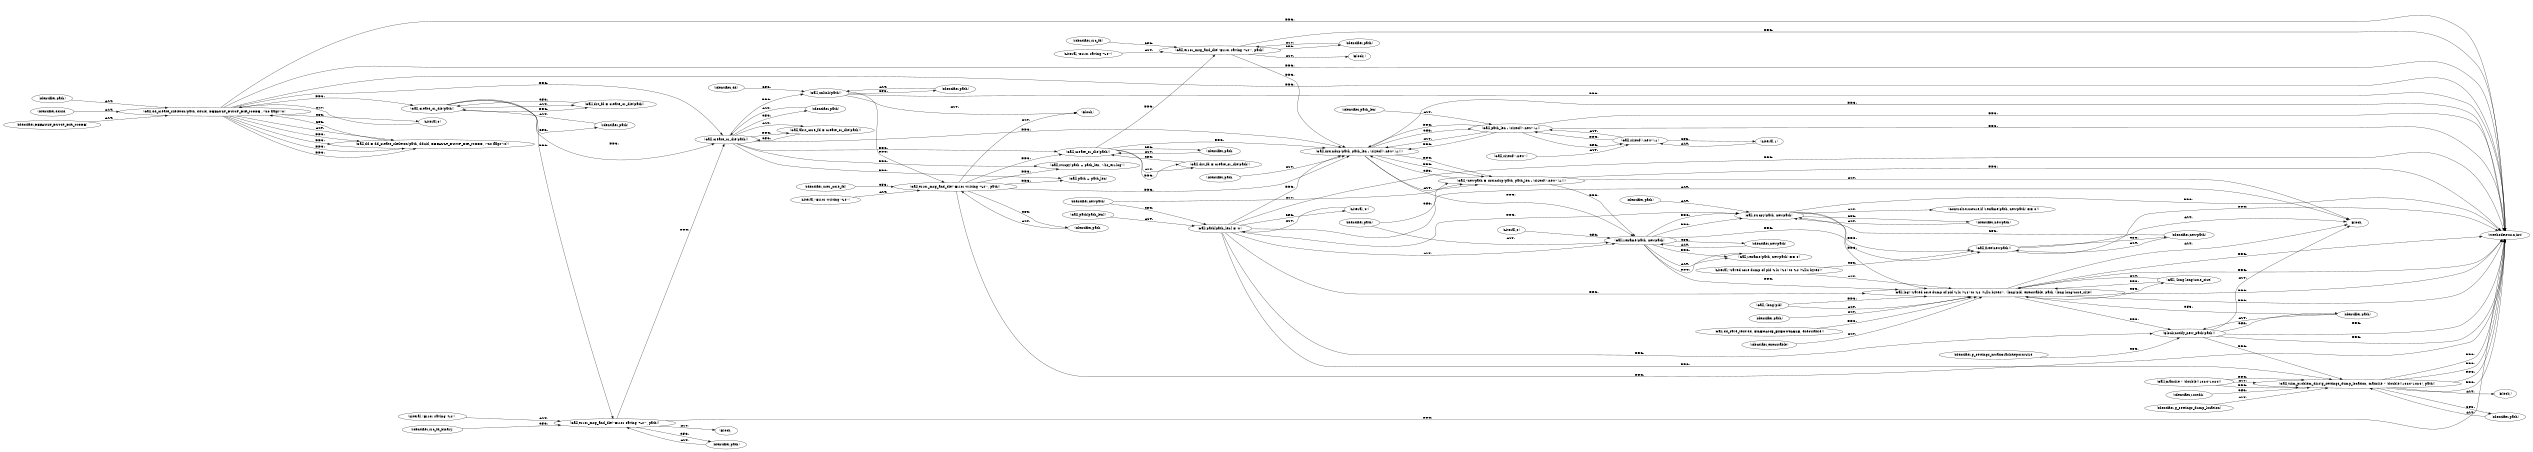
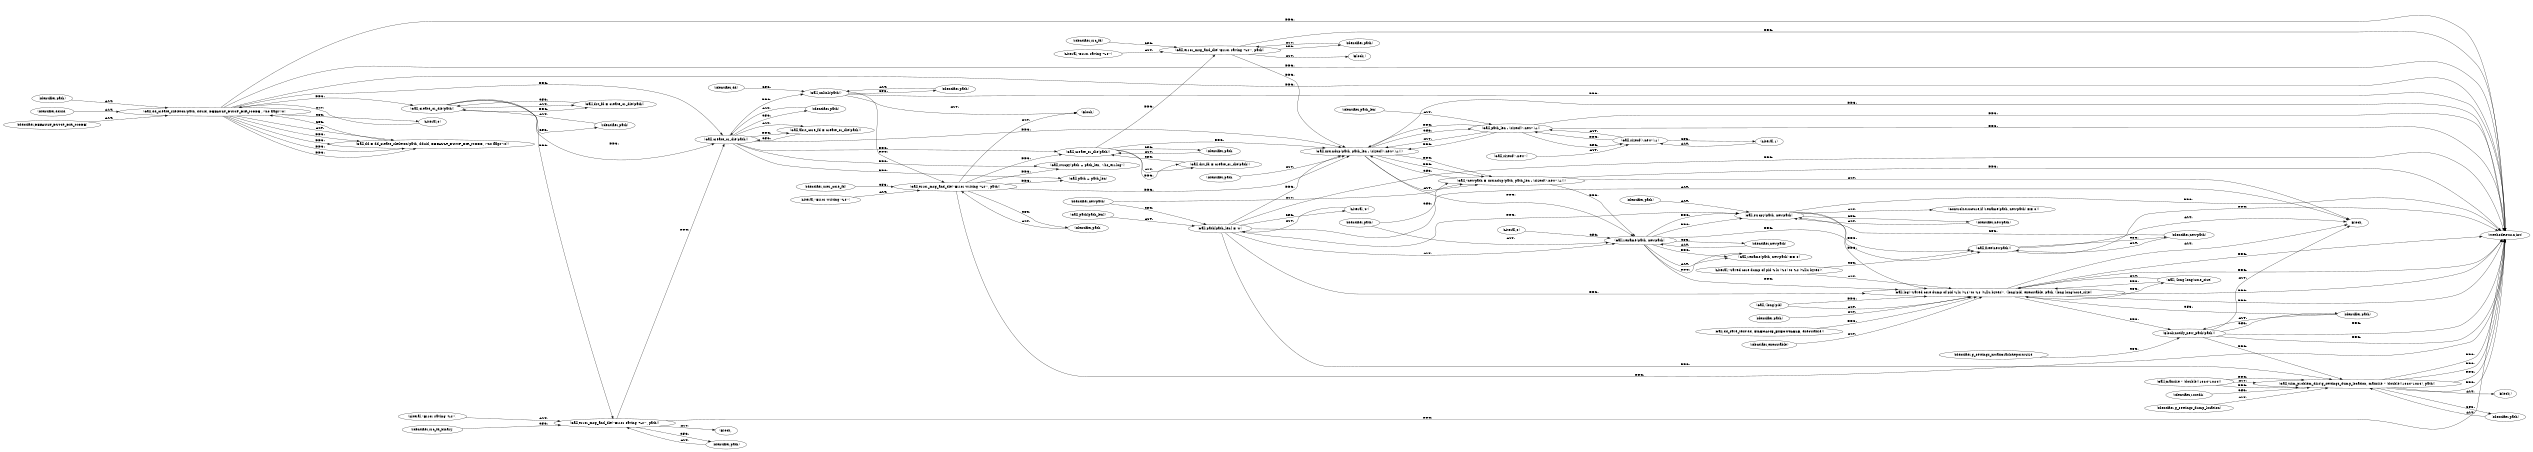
edge "(Call,path[path_len] = '0')" -> "(Block,notify_new_path(path))": removed, label "DDG:"
